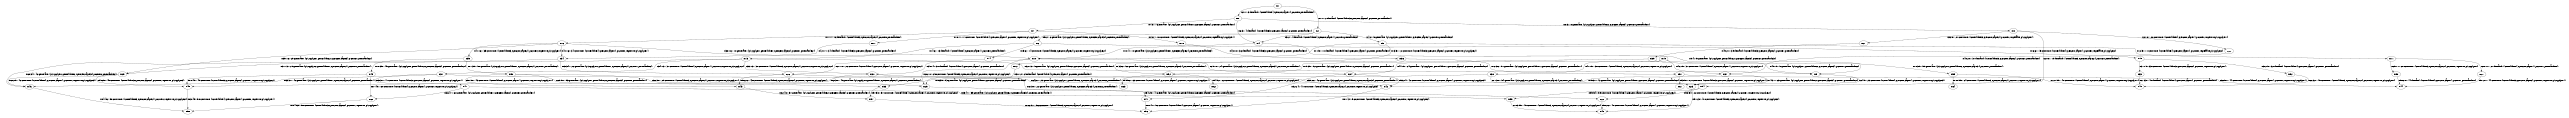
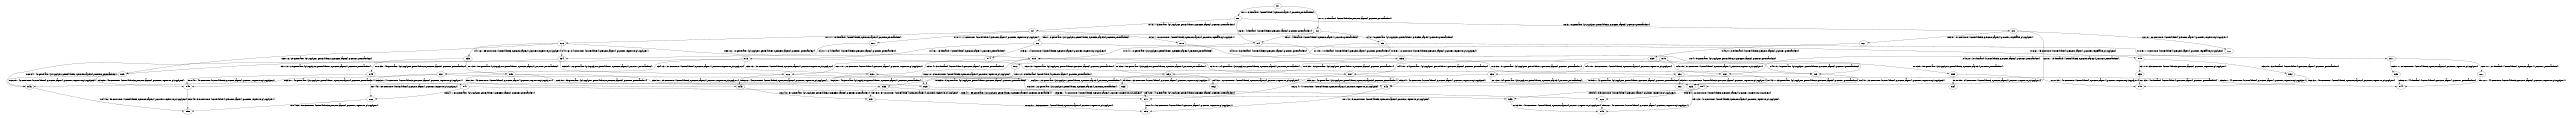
edge "N53" -> "N41": added, label "A96:53->41:consume: {con={idx=3,ty=CON,cap=2},pCon=1,reg=true,pSupply=2}"
